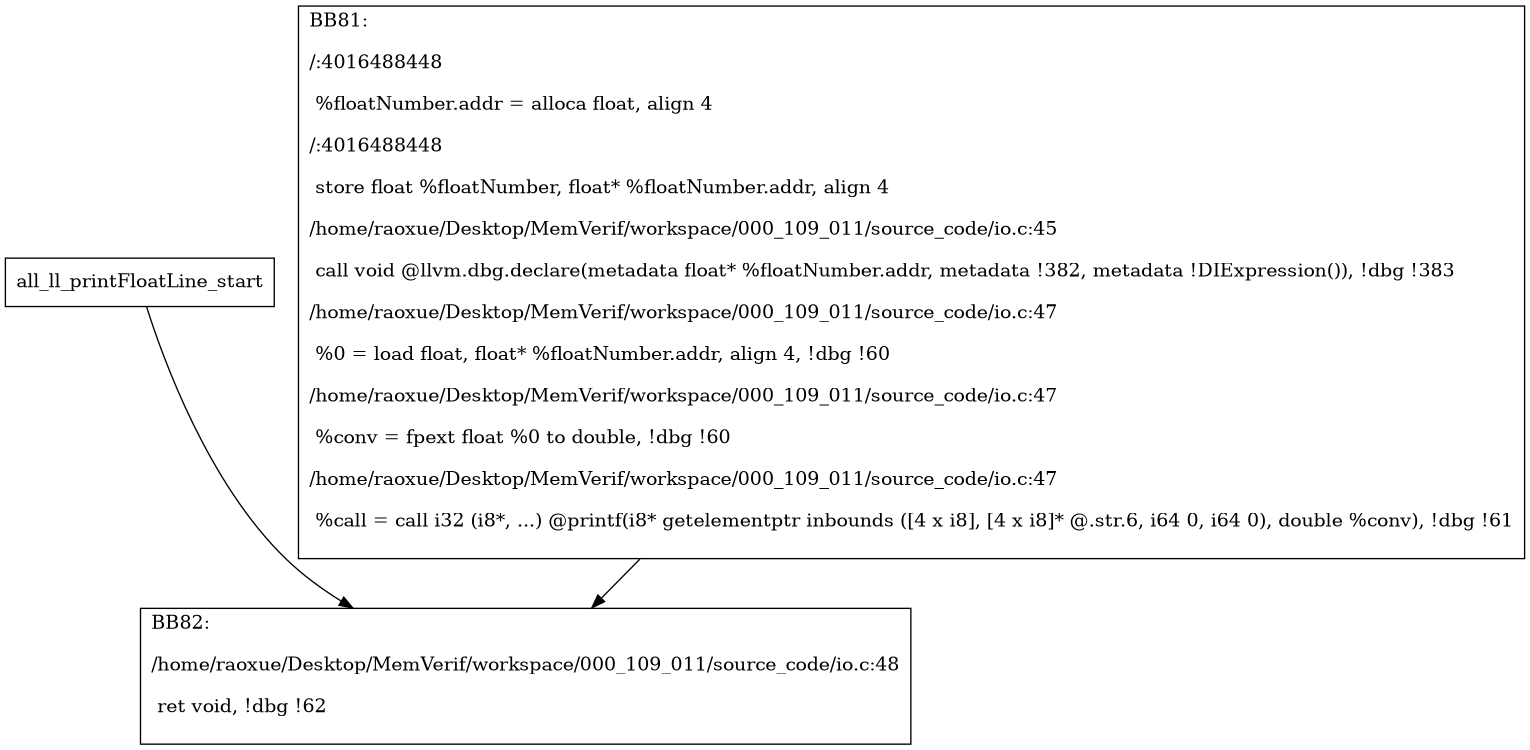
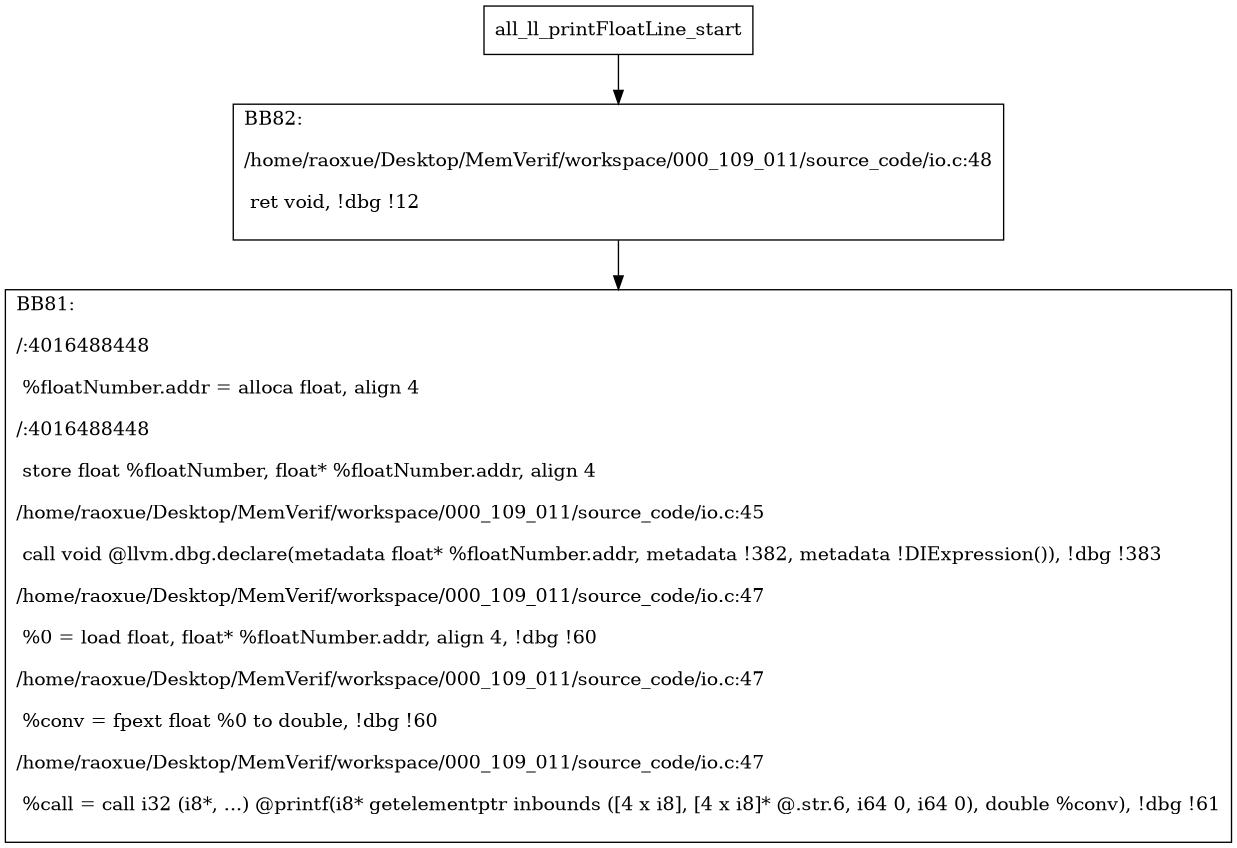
edge "BB81:" -> "BB82:": reversed
node "BB82:": text "ret void, !dbg !62" -> "ret void, !dbg !12"
